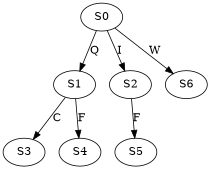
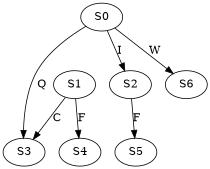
edge "S0" -> "S1": now "S0" -> "S3"
